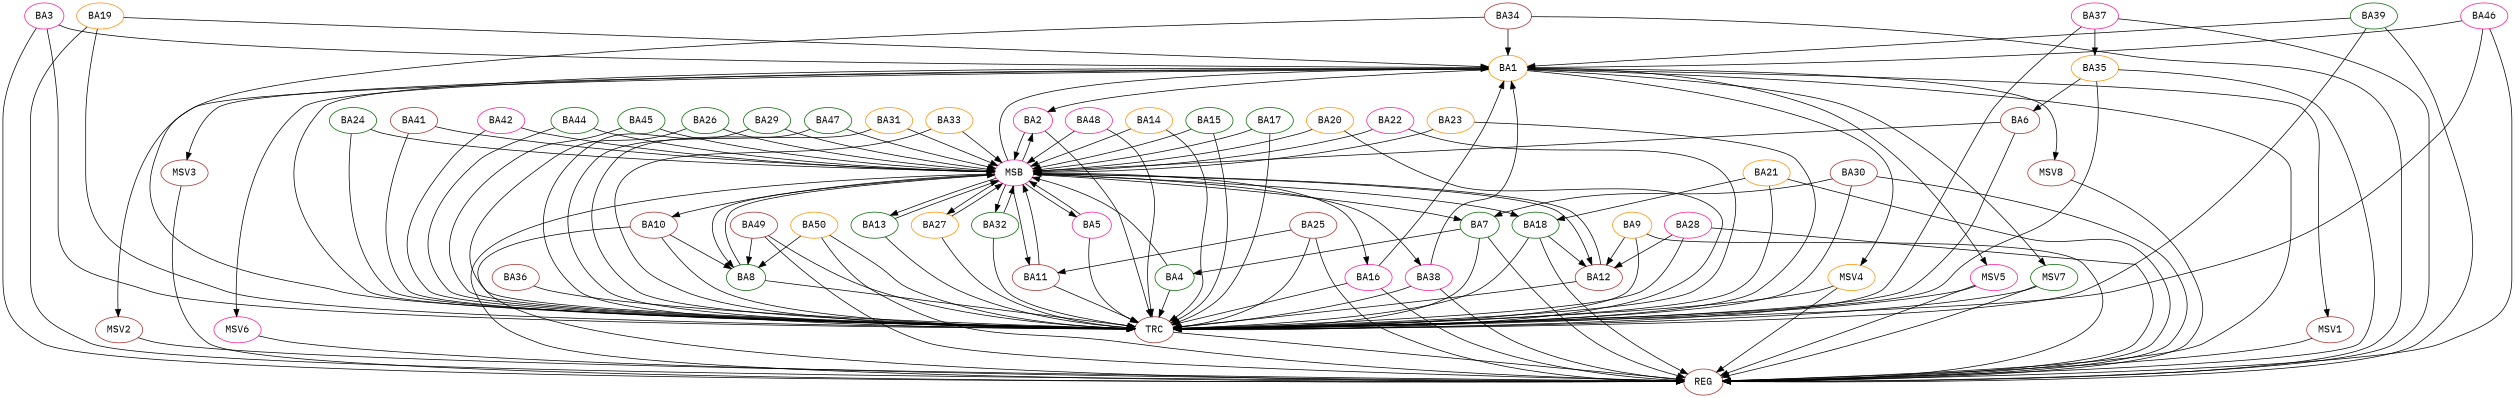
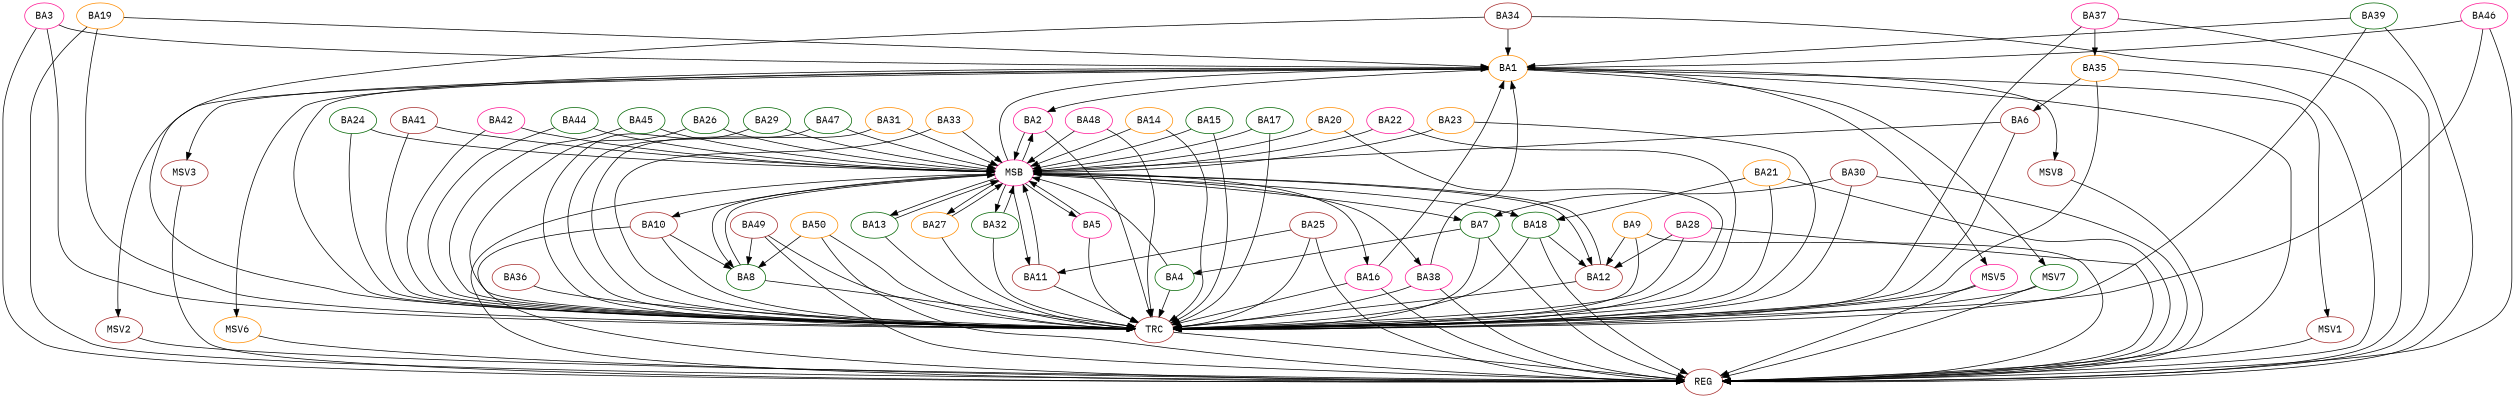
node "MSV4": removed
node "MSV6": color deeppink -> darkorange
